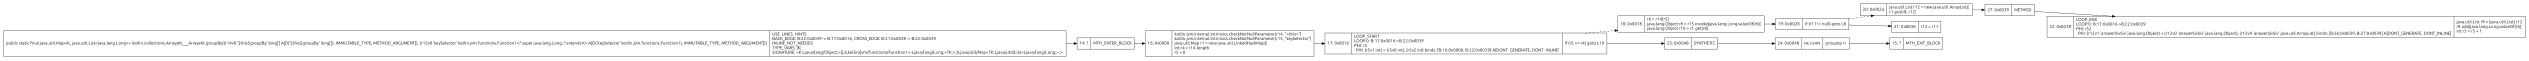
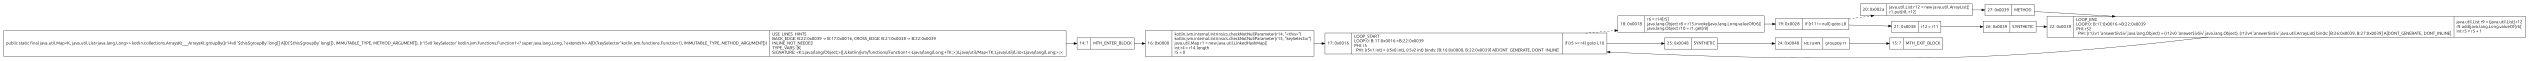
node "26: 0x0039": added
edge "22: 0x0039" -> "17: 0x0016": added
